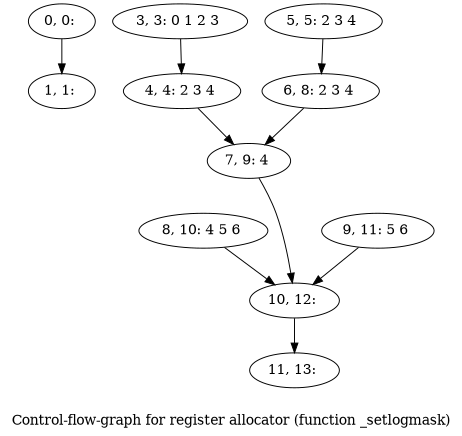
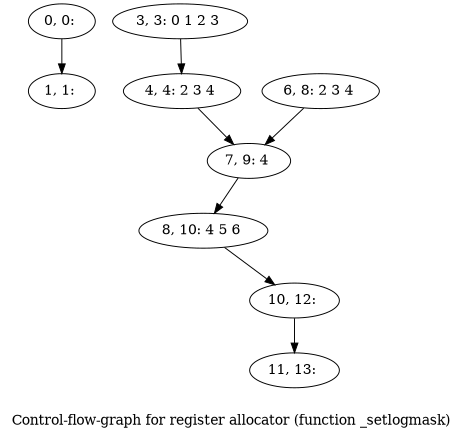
node "5, 5: 2 3 4": removed
edge "7, 9: 4" -> "10, 12:": now "7, 9: 4" -> "8, 10: 4 5 6"
node "9, 11: 5 6": removed
